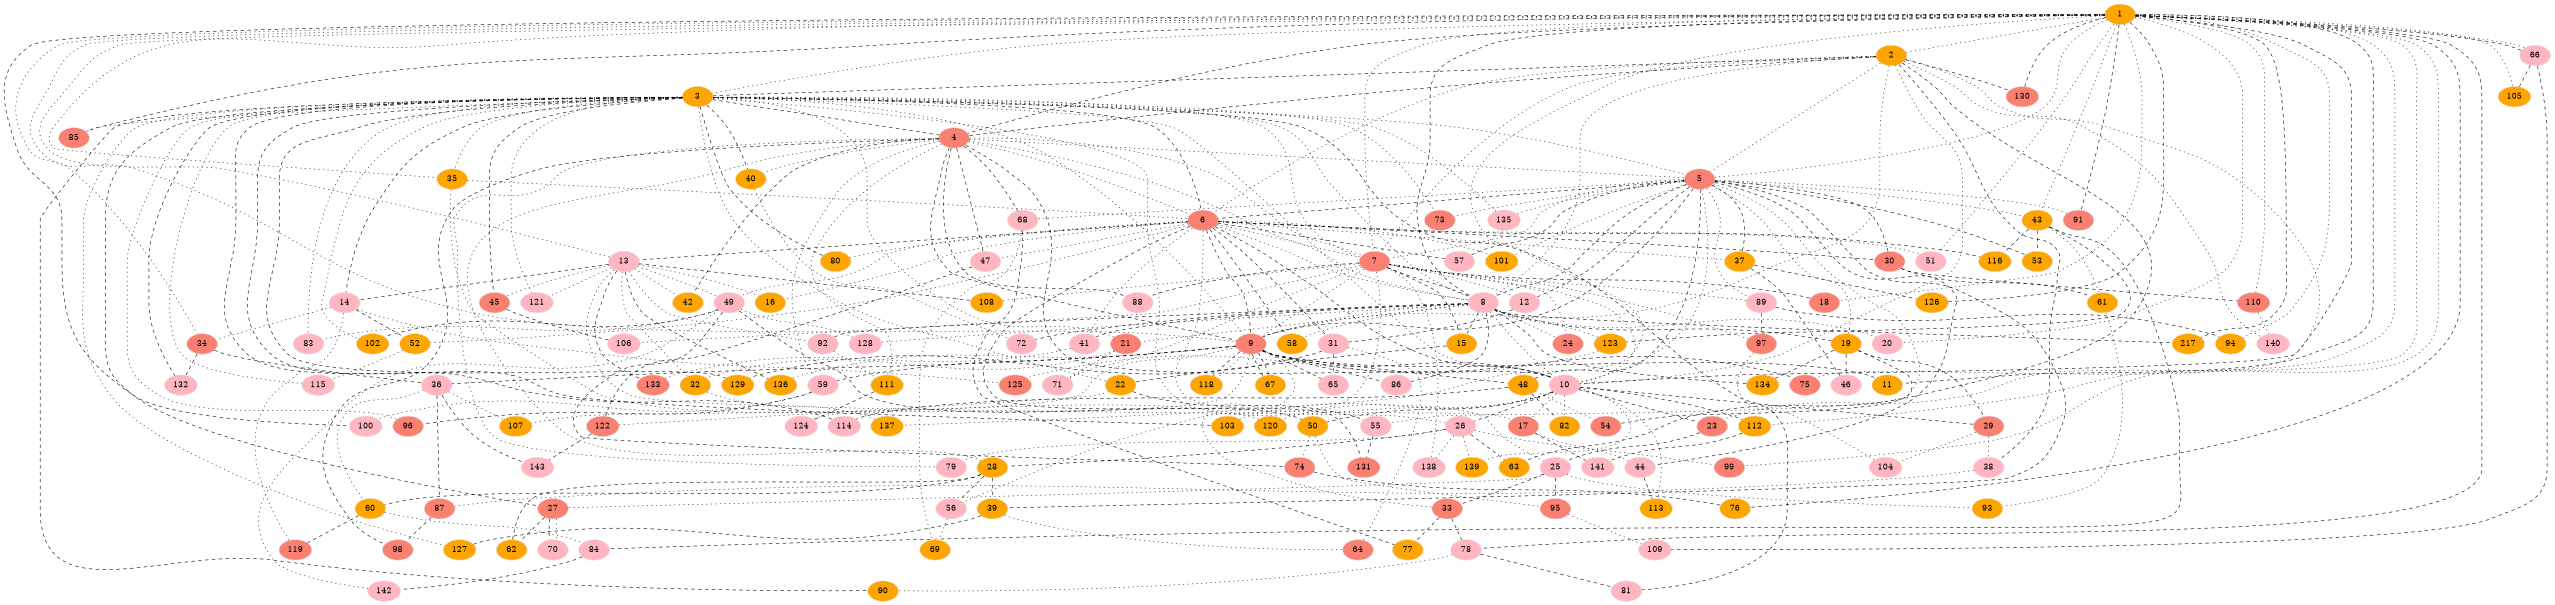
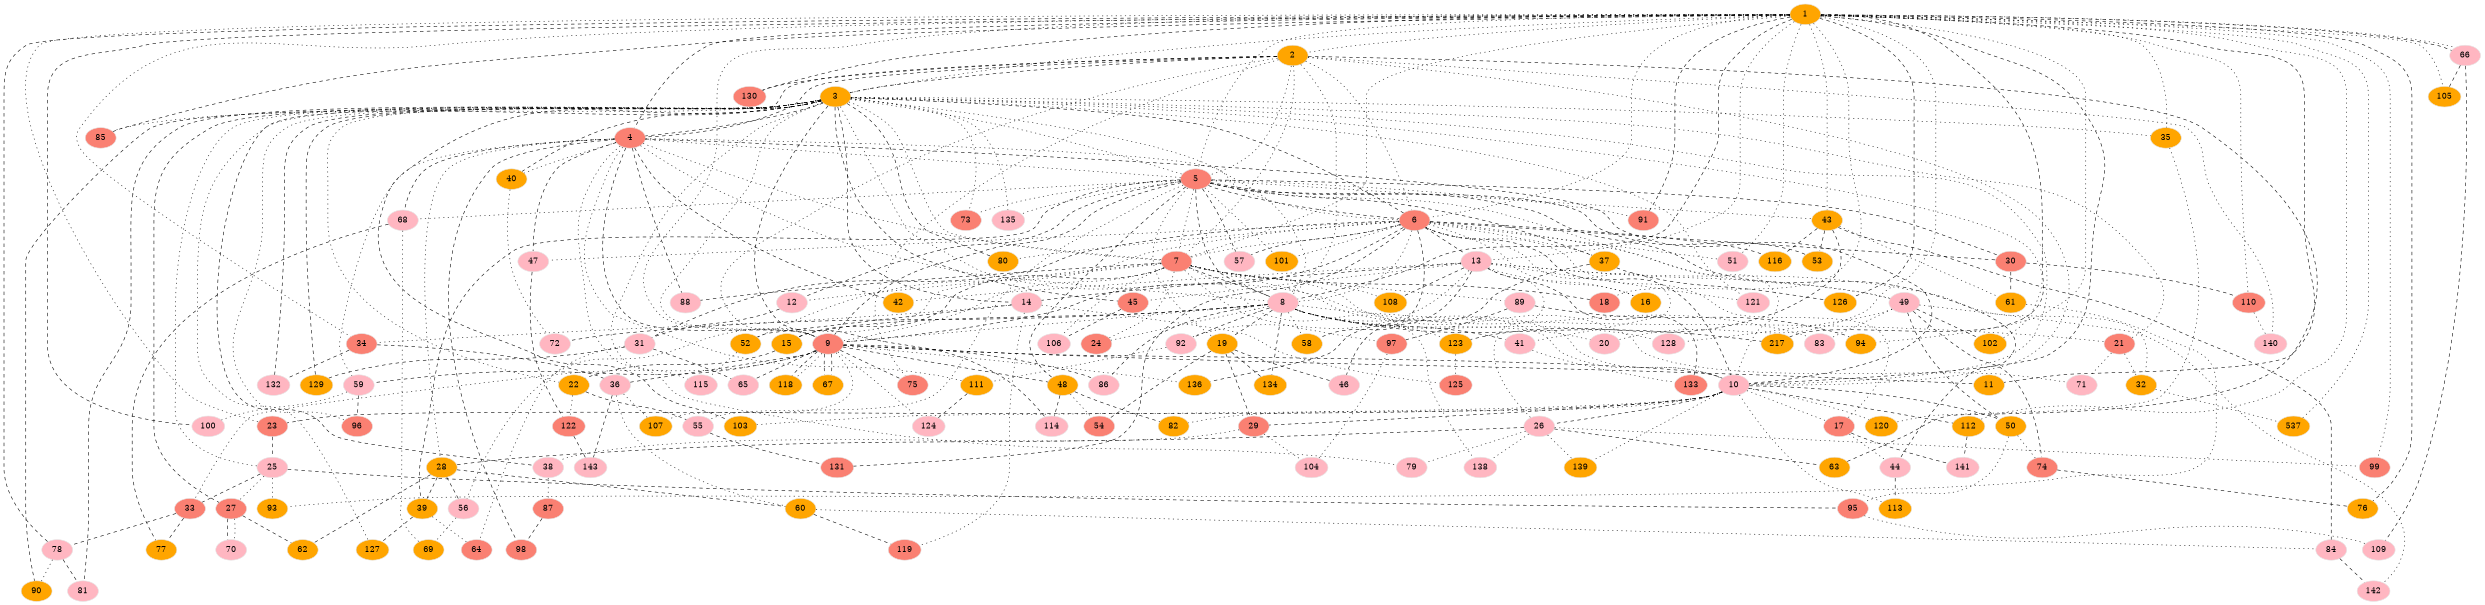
edge "35" -- "6": now "1" -- "6"
edge "5" -- "89": removed
node "137": label "137" -> "537"
edge "36" -- "87": removed
